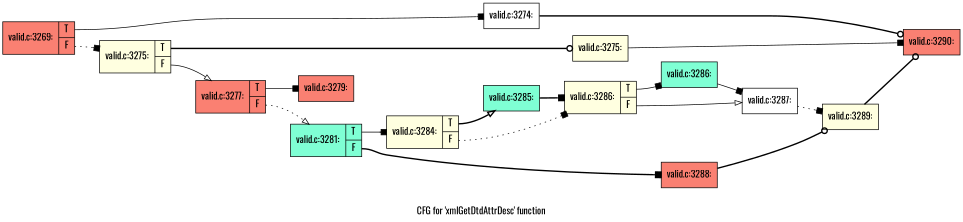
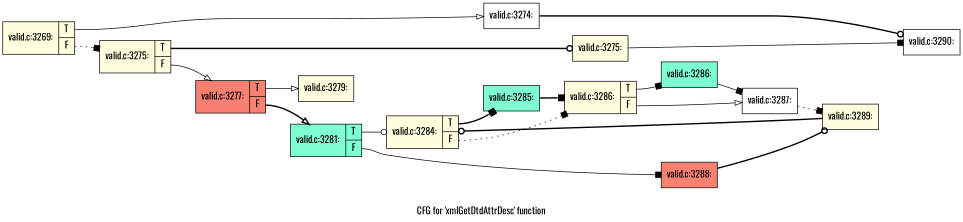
edge "valid.c:3269:" -> "valid.c:3274:": arrowhead box -> onormal
node "valid.c:3269:": fillcolor salmon -> lightyellow
node "valid.c:3290:": fillcolor salmon -> white
edge "valid.c:3289:" -> "valid.c:3290:": now "valid.c:3289:" -> "valid.c:3284:"
edge "valid.c:3277:" -> "valid.c:3279:": arrowhead box -> onormal
node "valid.c:3279:": fillcolor salmon -> lightyellow
edge "valid.c:3277:" -> "valid.c:3281:": style dotted -> bold
edge "valid.c:3284:" -> "valid.c:3285:": arrowhead onormal -> box
edge "valid.c:3281:" -> "valid.c:3284:": arrowhead box -> odot
edge "valid.c:3281:" -> "valid.c:3288:": style bold -> solid
